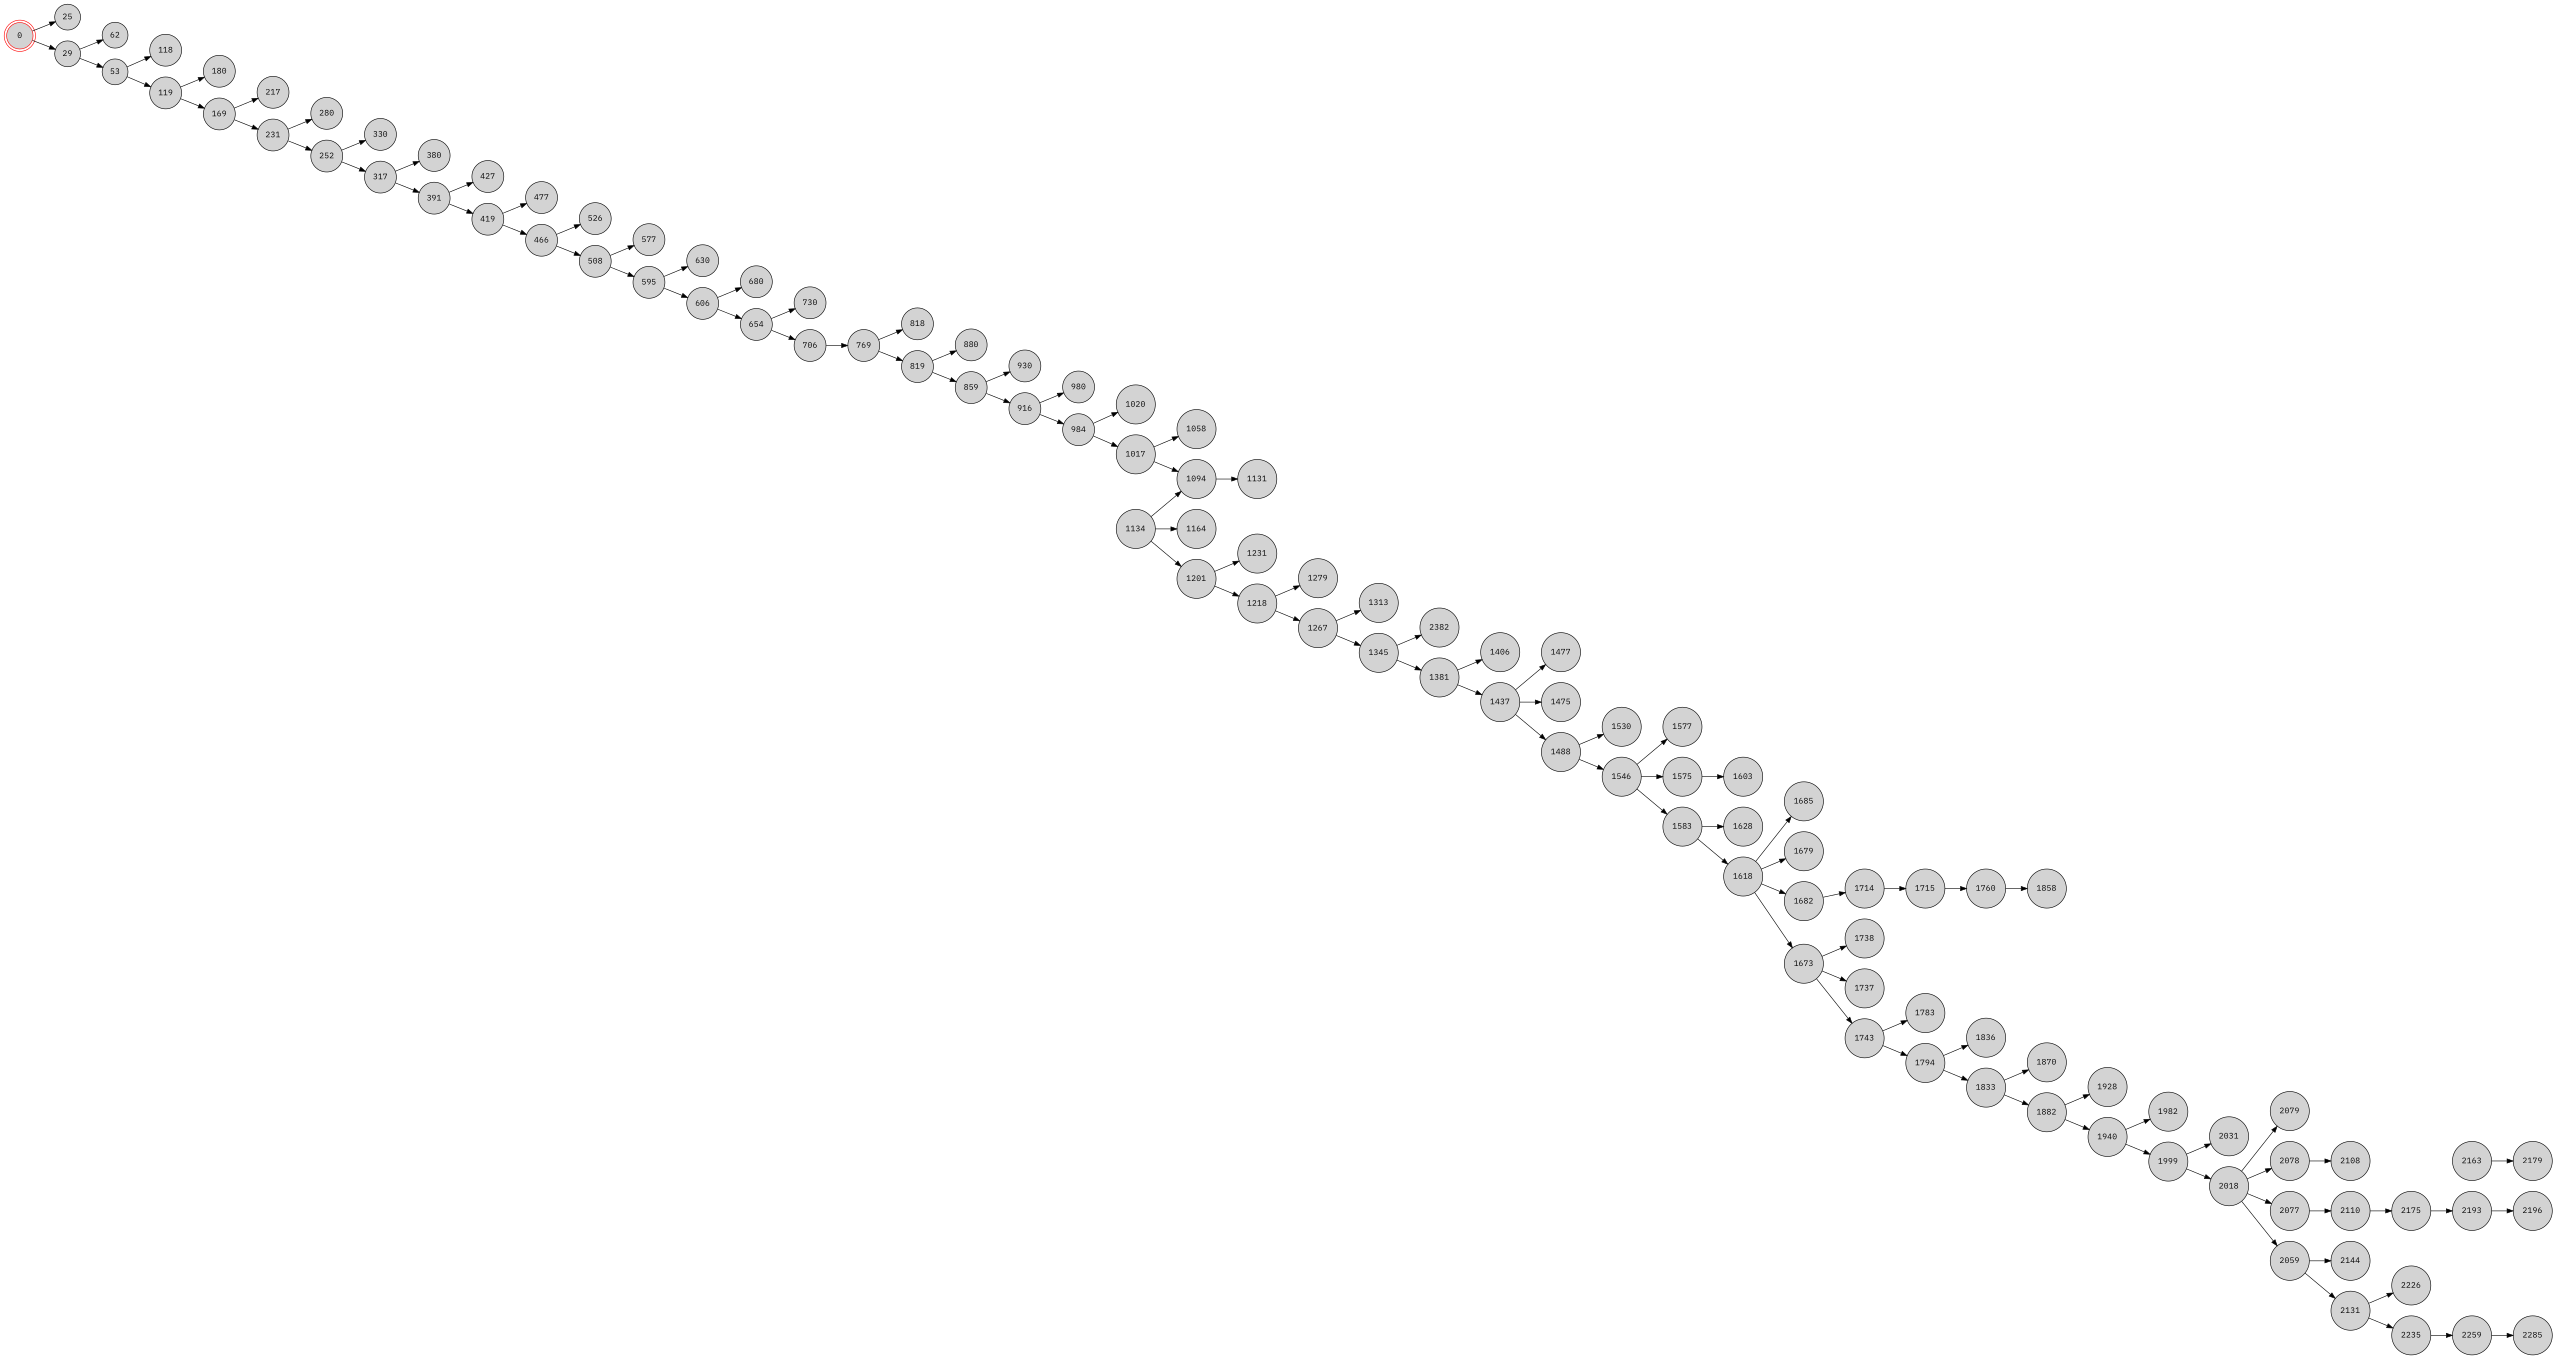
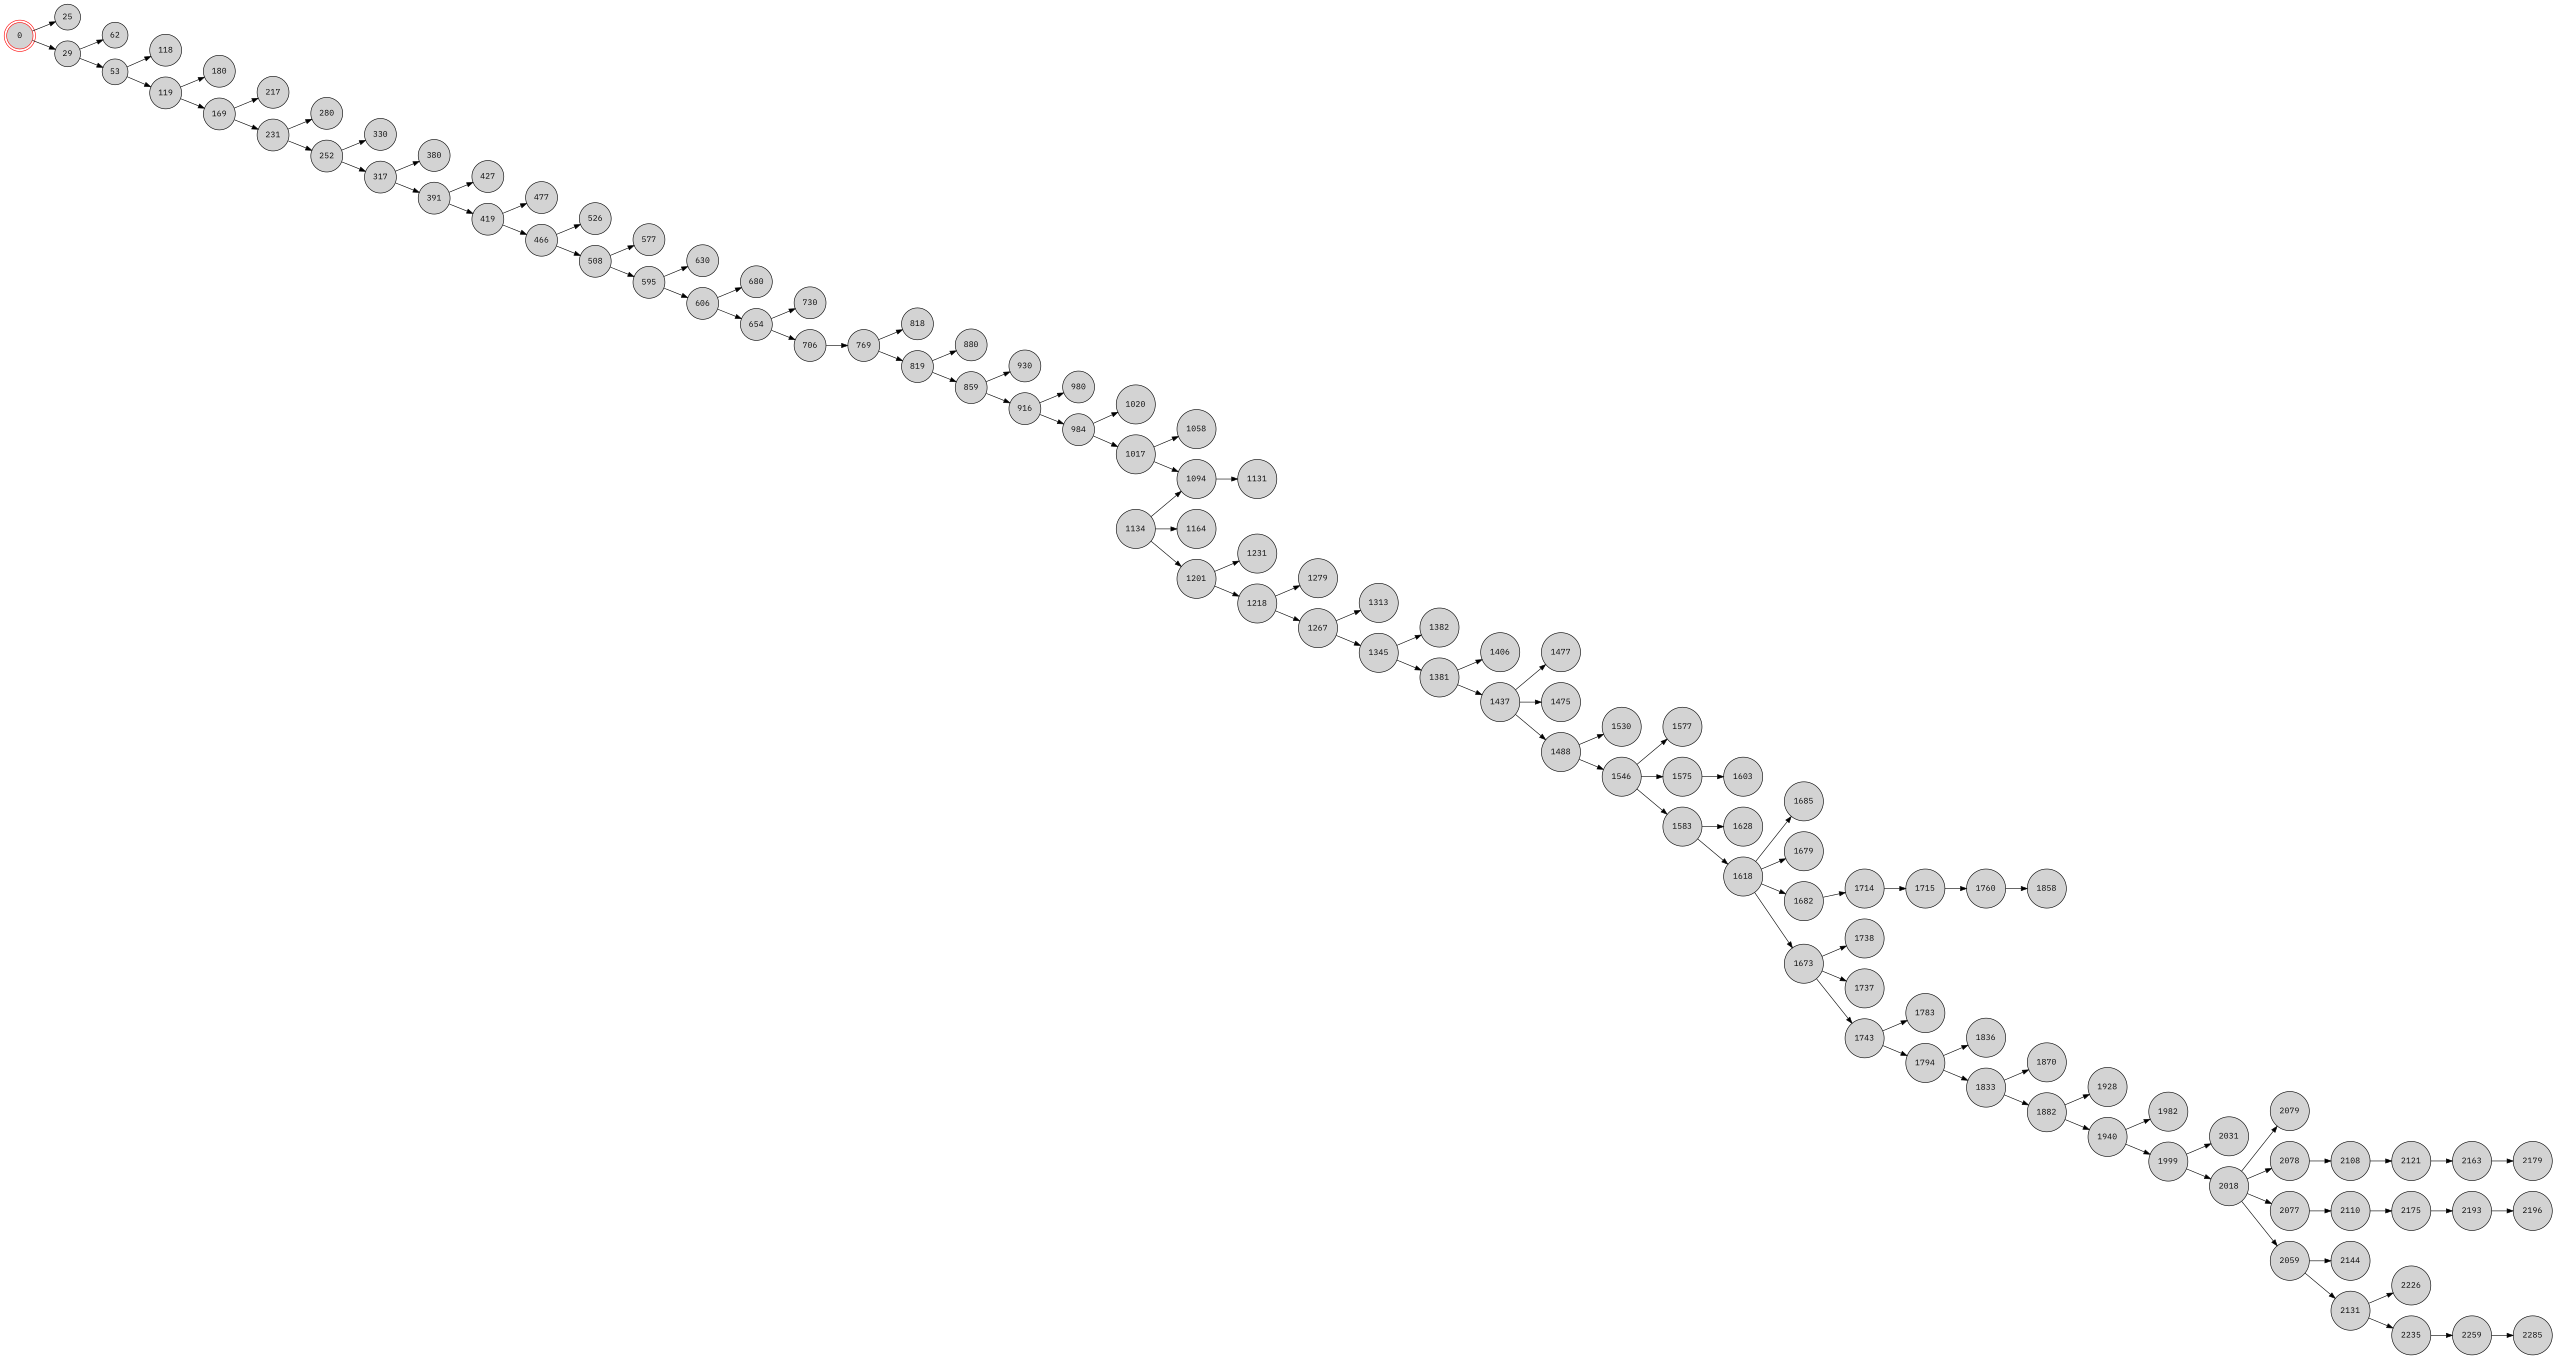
node "2382": label "2382" -> "1382"
node "2121": added
